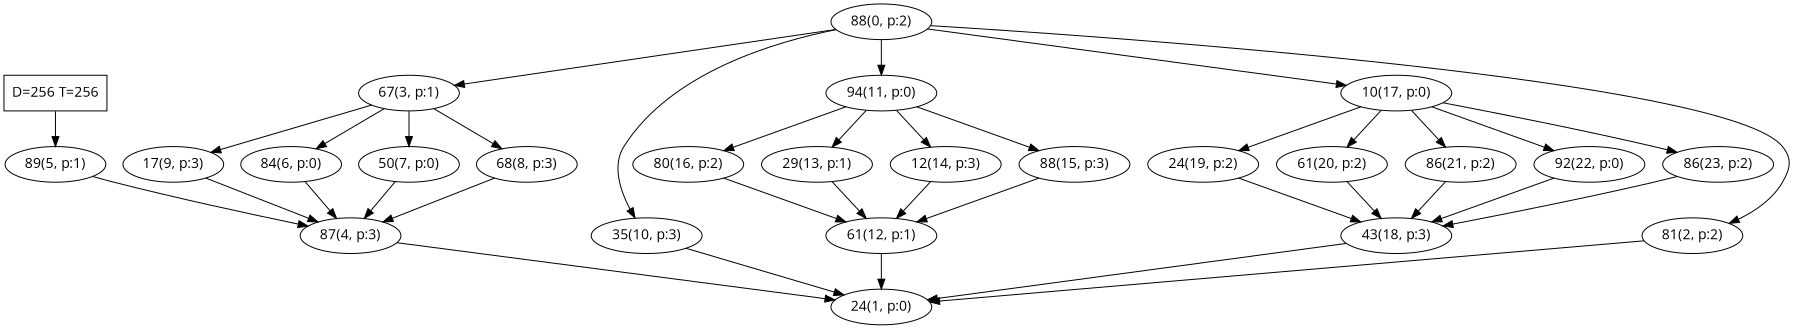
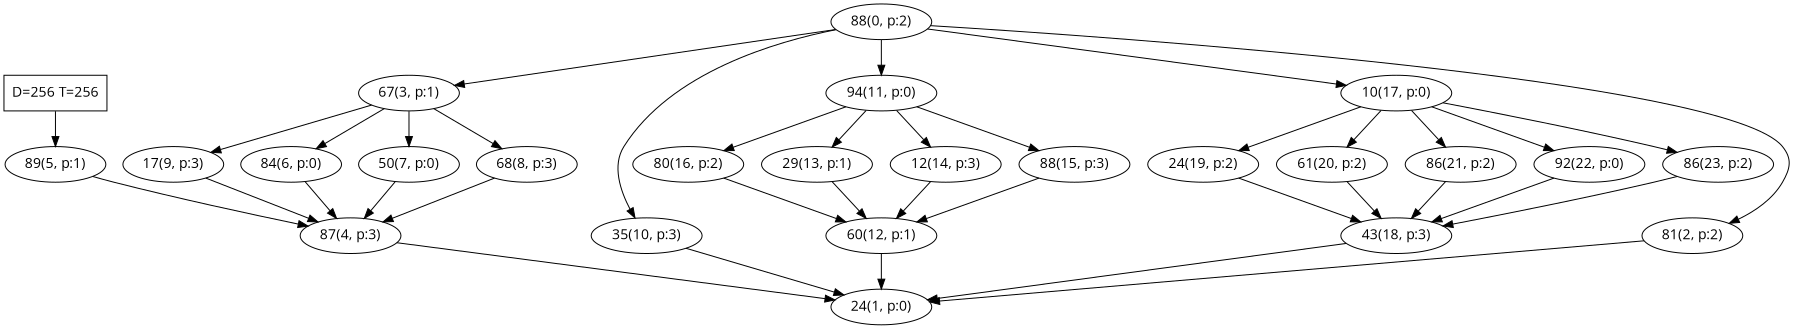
node "61(12, p:1)": label "61(12, p:1)" -> "60(12, p:1)"
